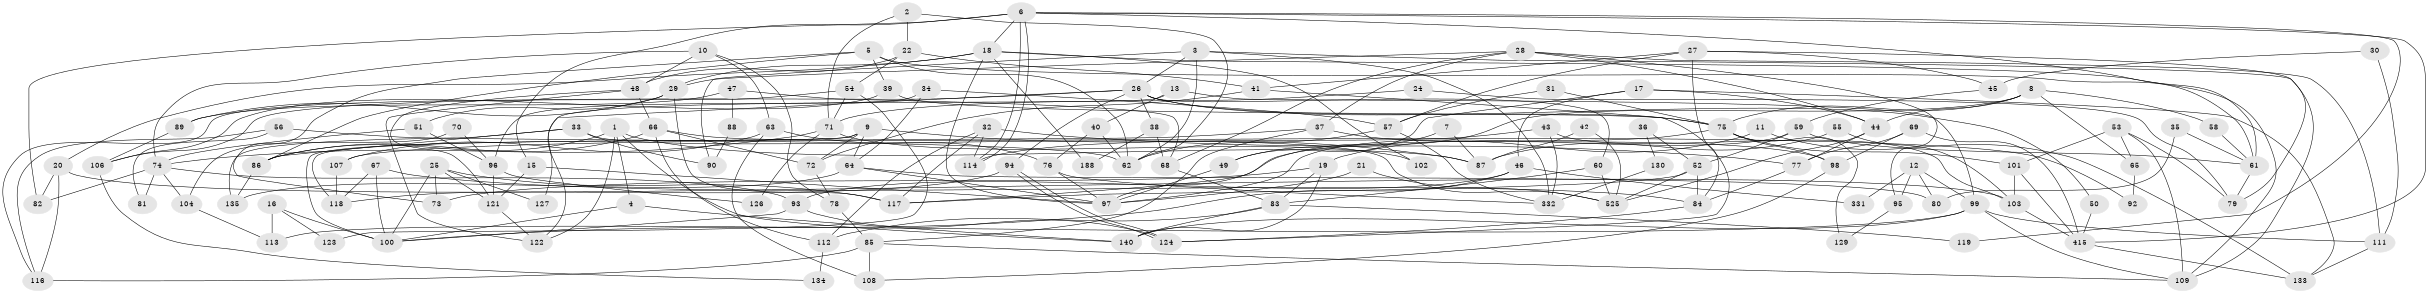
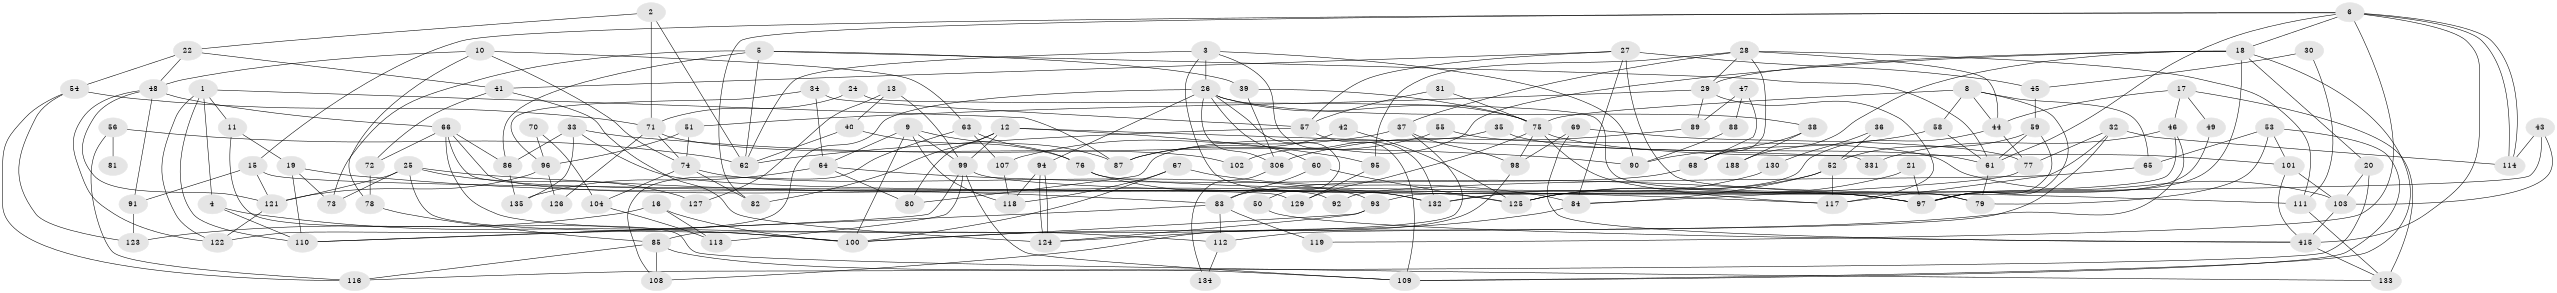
node "7": removed
edge "9" -- "72": now "9" -- "99"
edge "58" -- "90": added
edge "1" -- "86": now "1" -- "11"
node "106": label "106" -> "306"
edge "20" -- "82": now "12" -- "82"
edge "74" -- "81": removed
edge "66" -- "129": added
node "91": added
node "332": label "332" -> "132"
node "525": label "525" -> "125"
node "140": label "140" -> "110"
